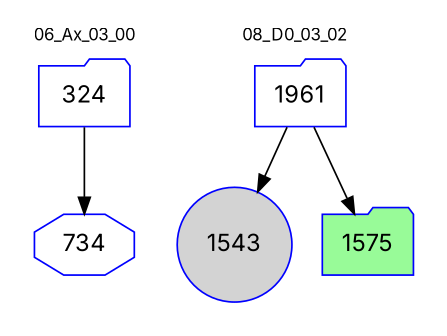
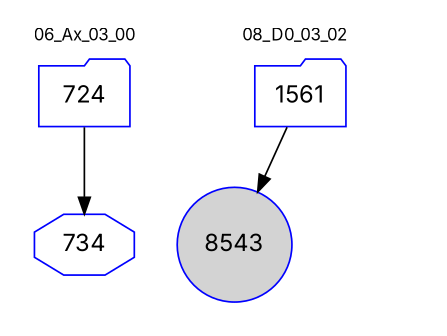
node "324": label "324" -> "724"
node "1961": label "1961" -> "1561"
node "1543": label "1543" -> "8543"
node "1575": removed
